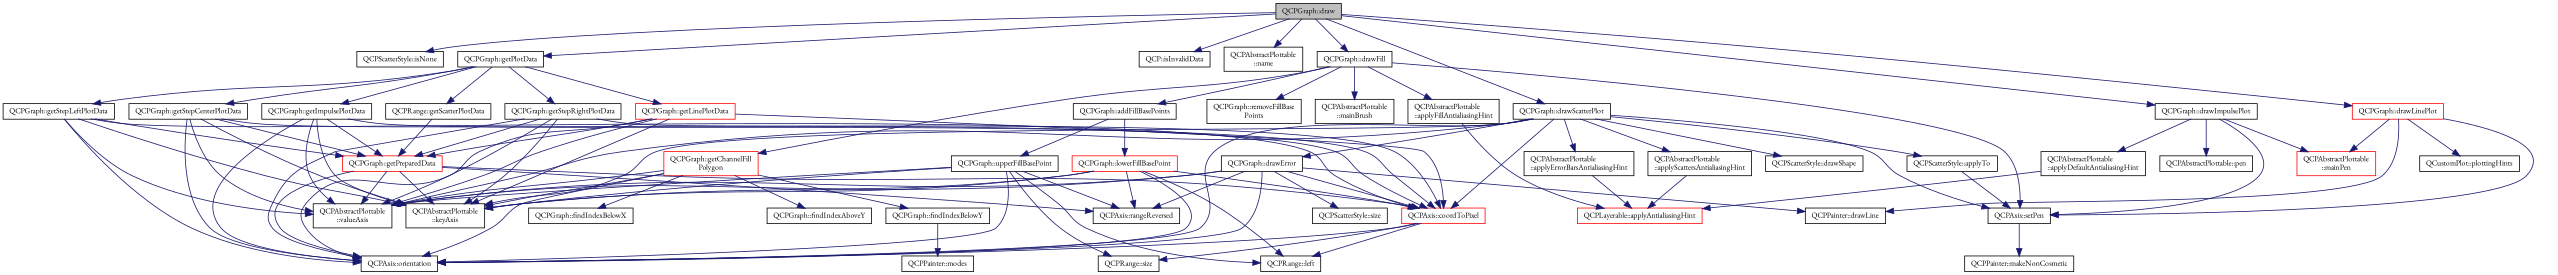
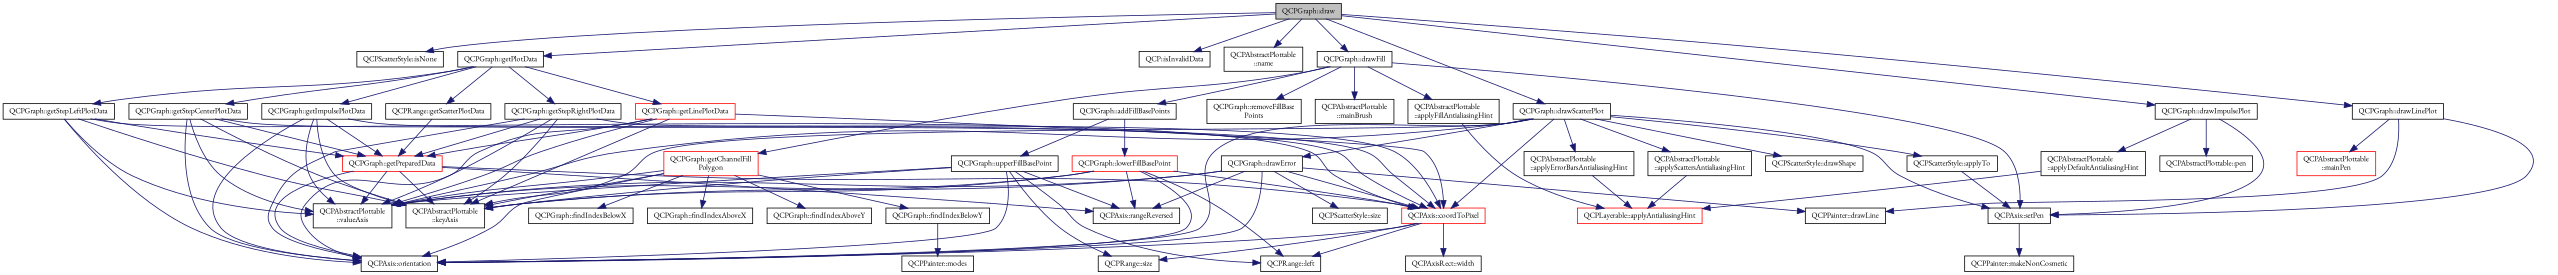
node "QCPGraph::drawLinePlot": color red -> black
edge "QCPGraph::drawImpulsePlot" -> "QCPAbstractPlottable ::mainPen": removed
node "QCustomPlot::plottingHints": removed
node "QCPGraph::findIndexAboveX": added
node "QCPAxisRect::width": added
